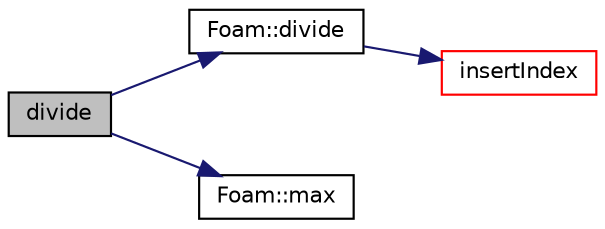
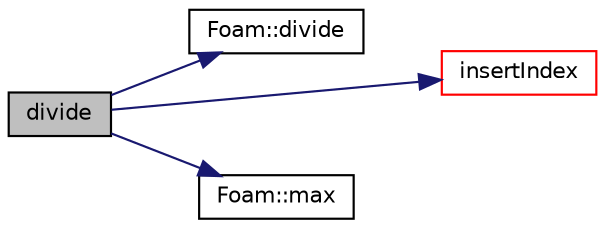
edge "Foam::divide" -> "insertIndex": now "divide" -> "insertIndex"
